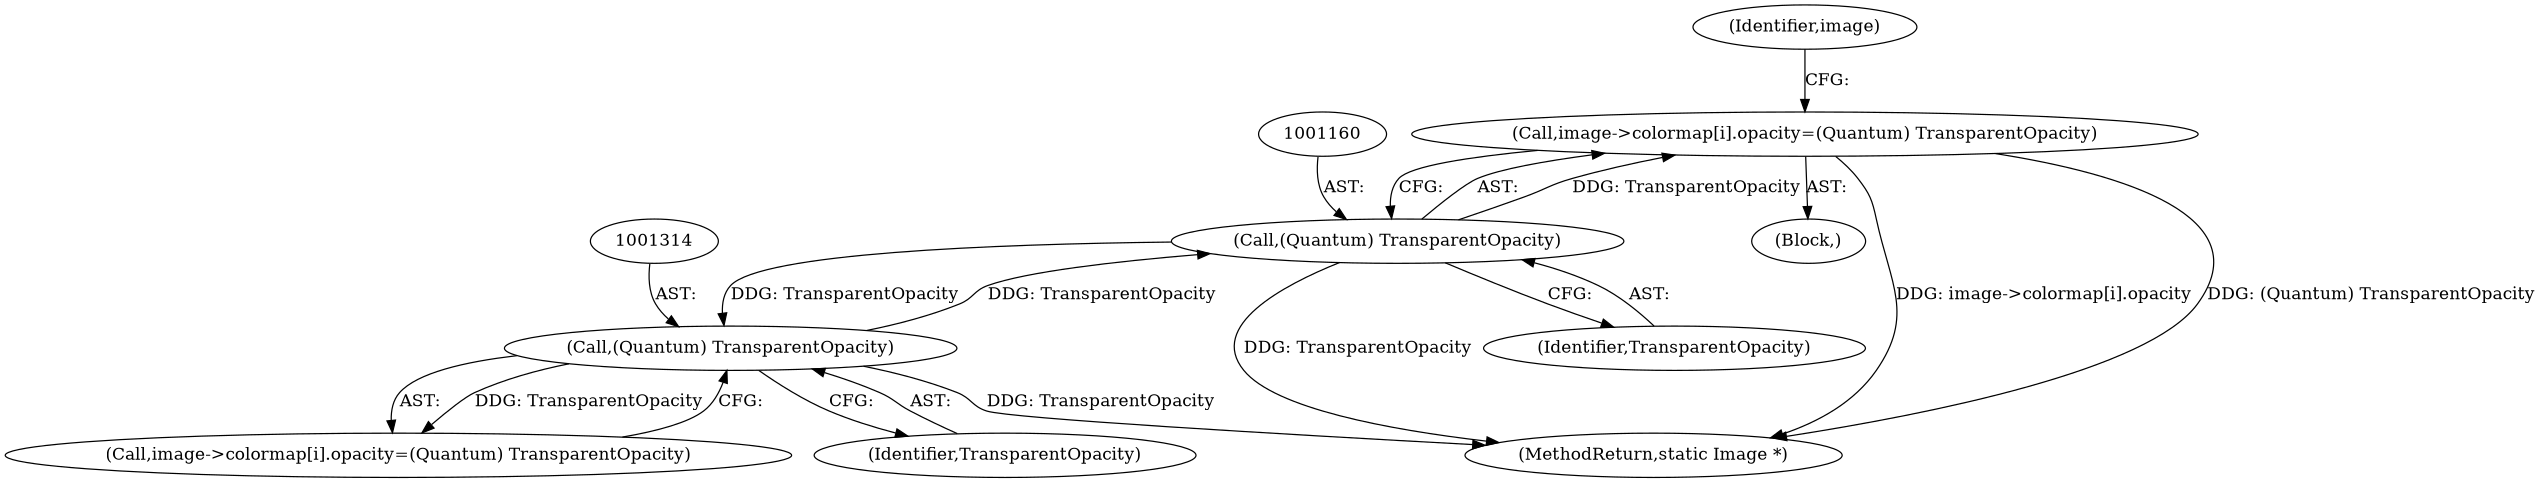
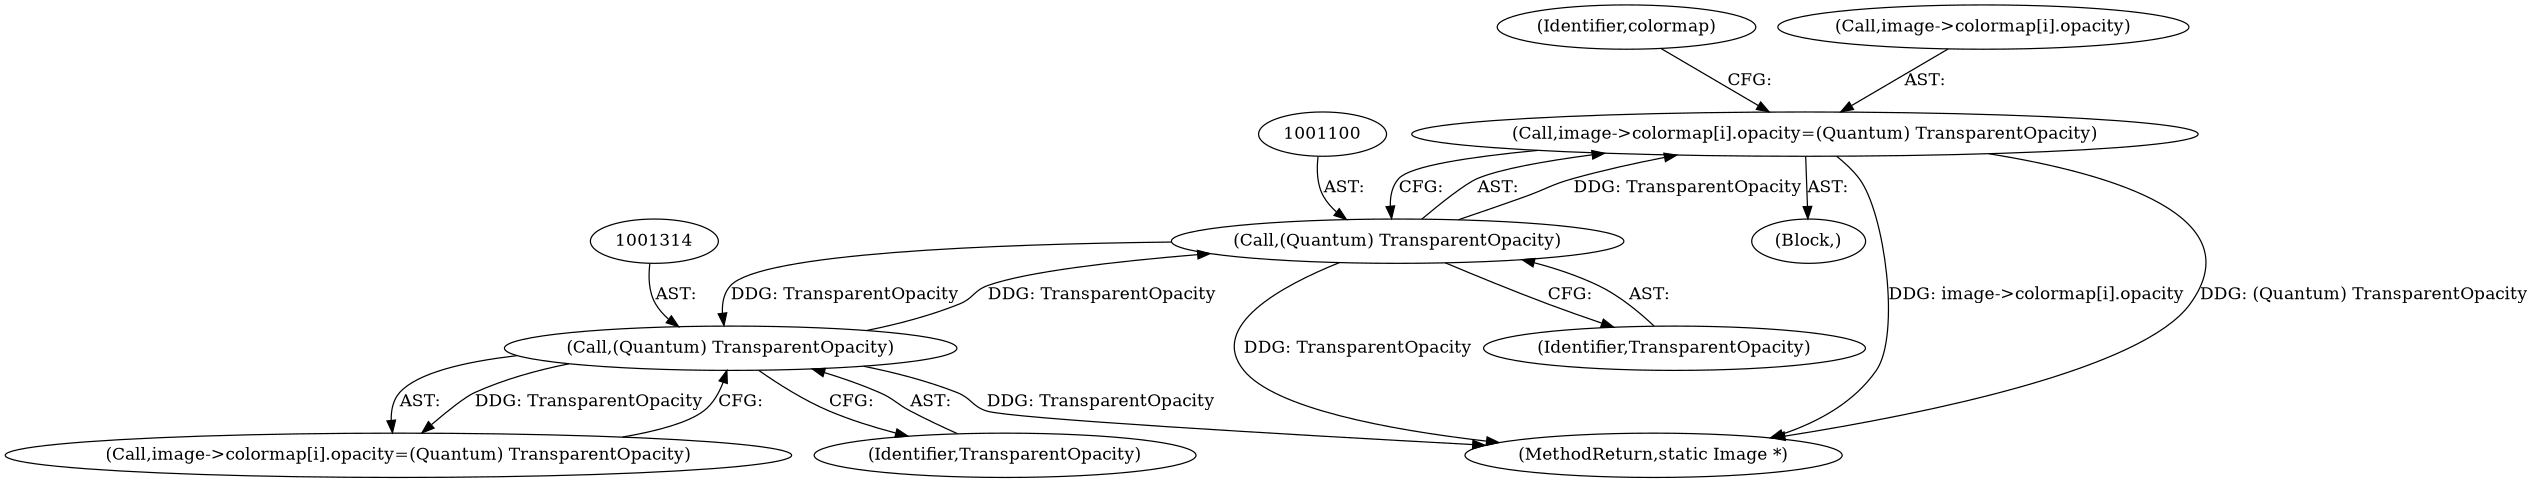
node "(Identifier,image)": label "(Identifier,image)" -> "(Identifier,colormap)"
node "(Call,image->colormap[i].opacity)": added
node "1001160": label "1001160" -> "1001100"
